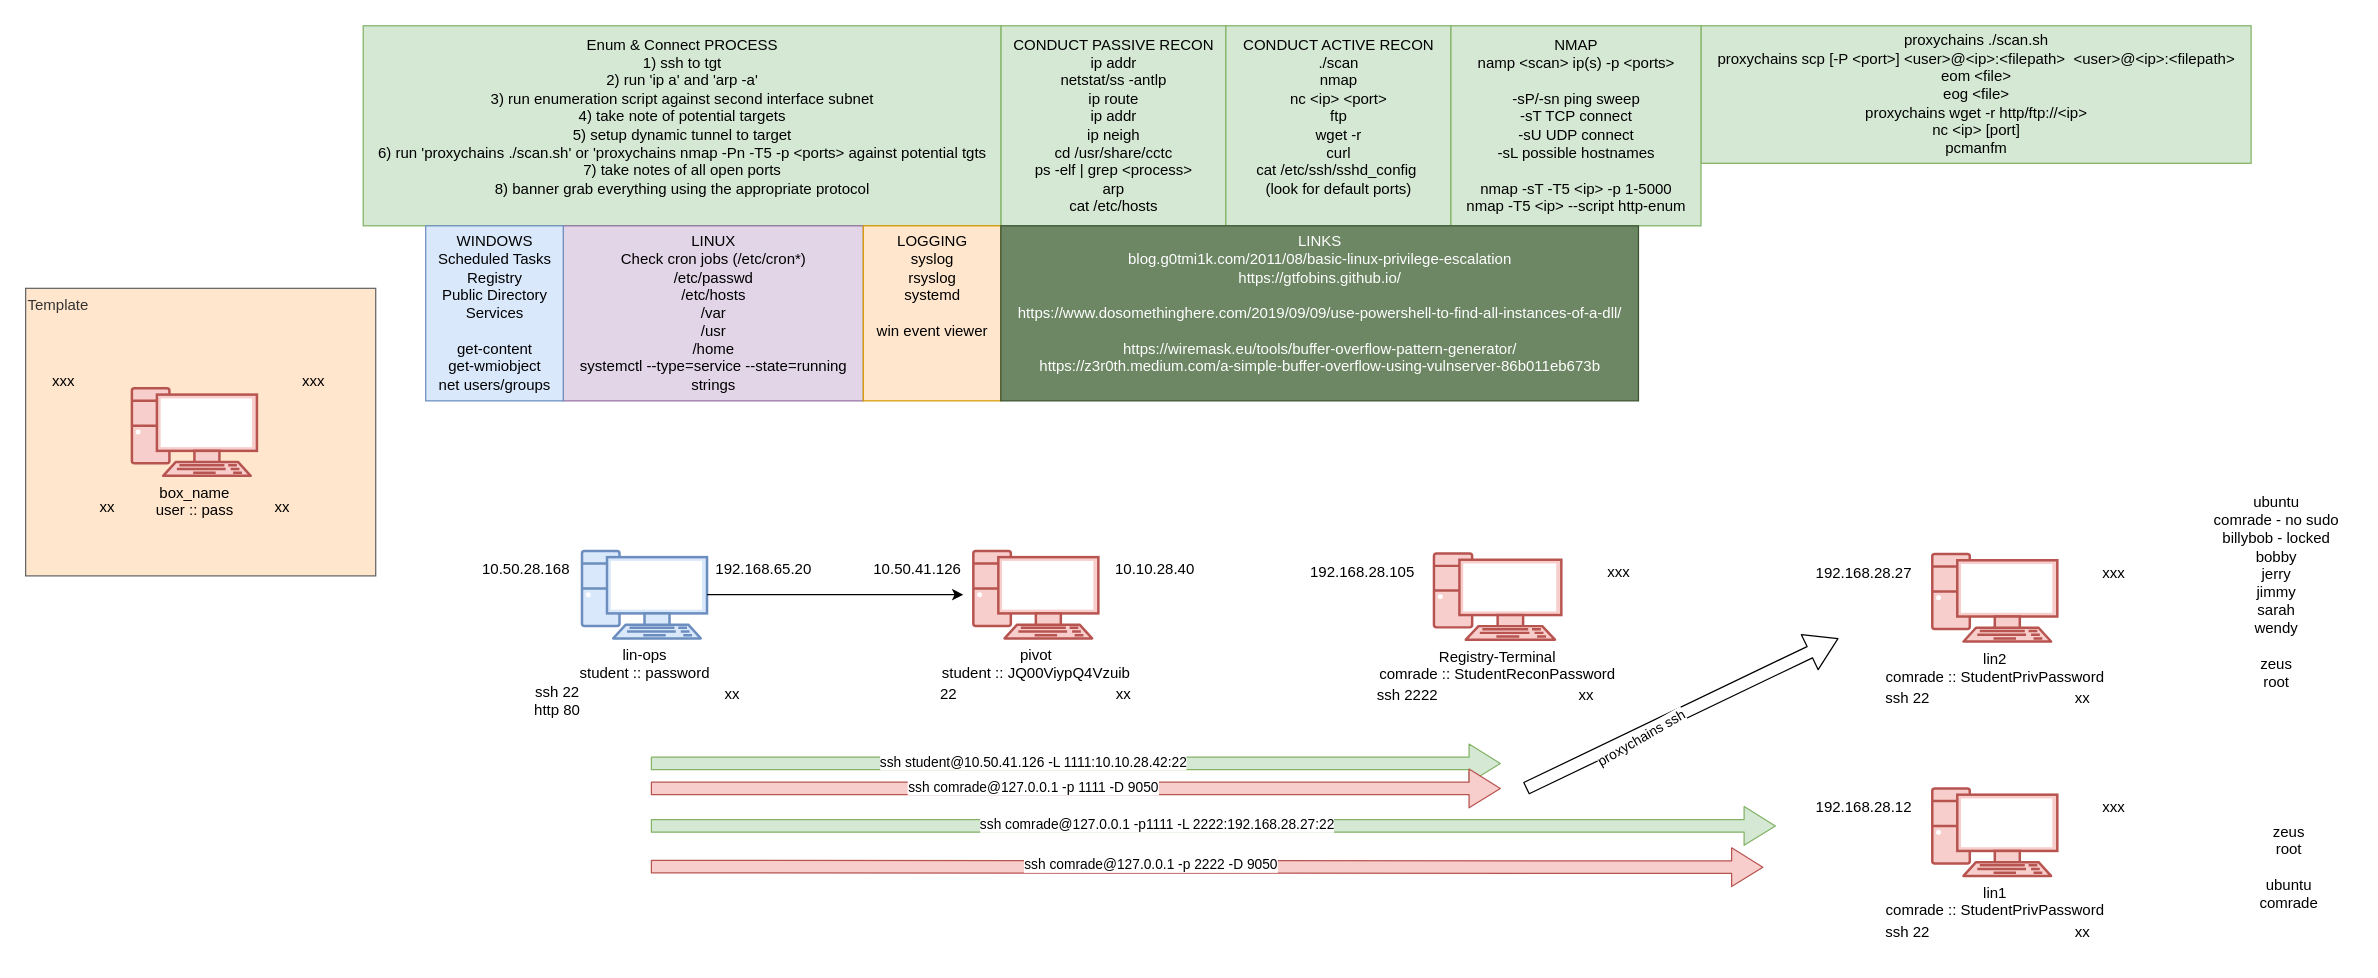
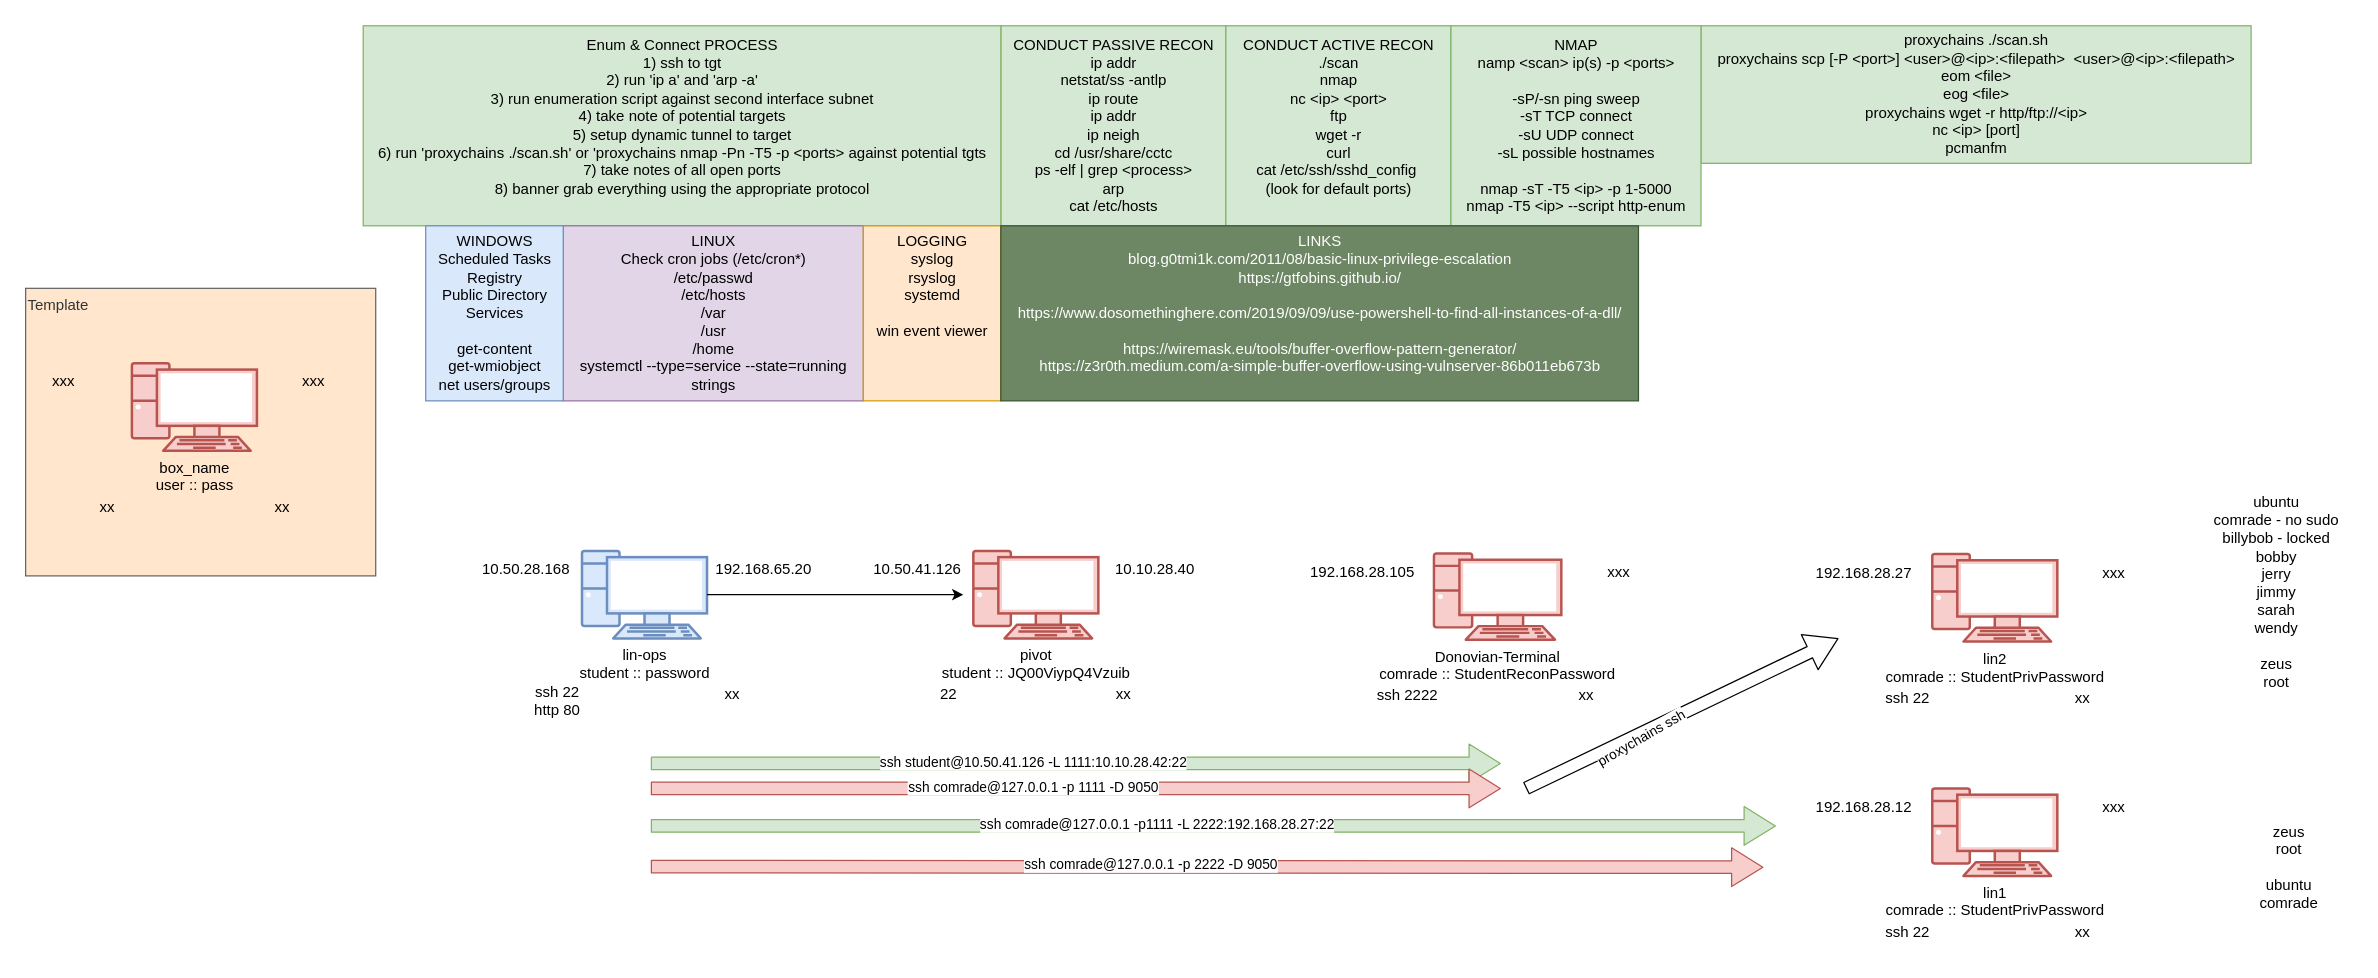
node "box_name user :: pass": moved (194, 432) -> (194, 407)
node "Registry-Terminal comrade :: StudentReconPassword": label "Registry-Terminal comrade :: StudentReconPassword" -> "Donovian-Terminal comrade :: StudentReconPassword"
